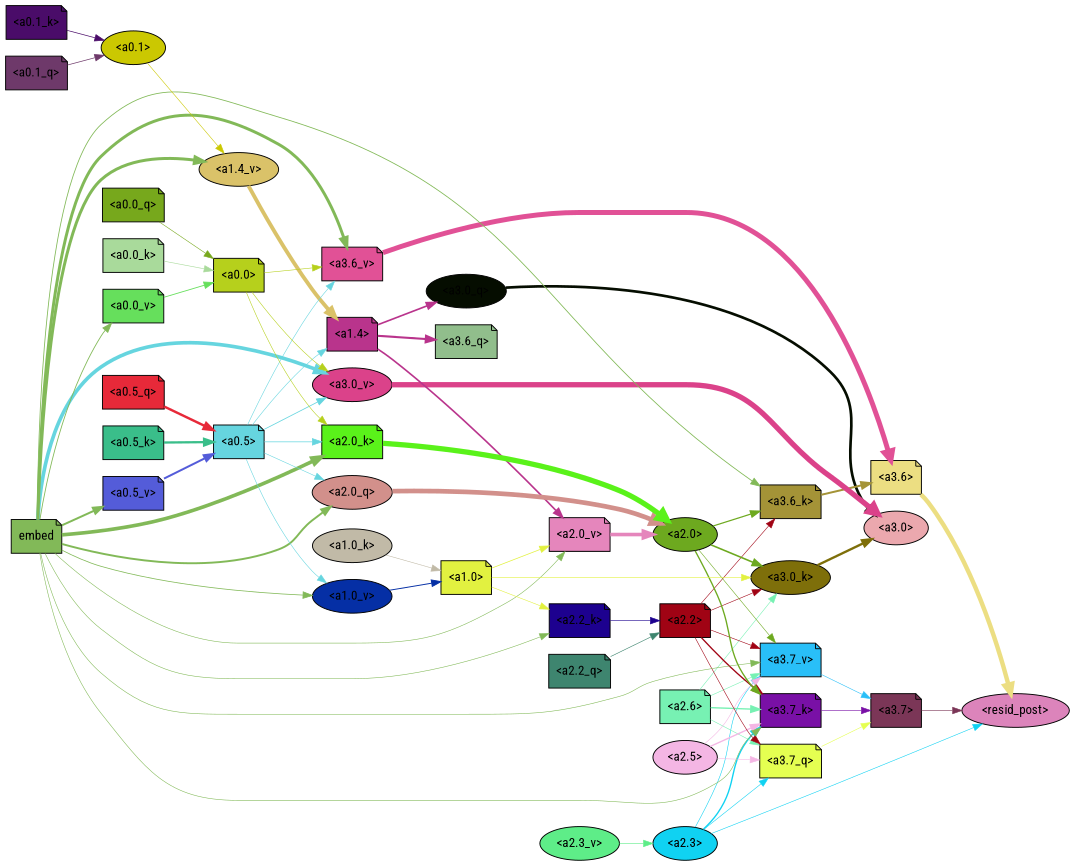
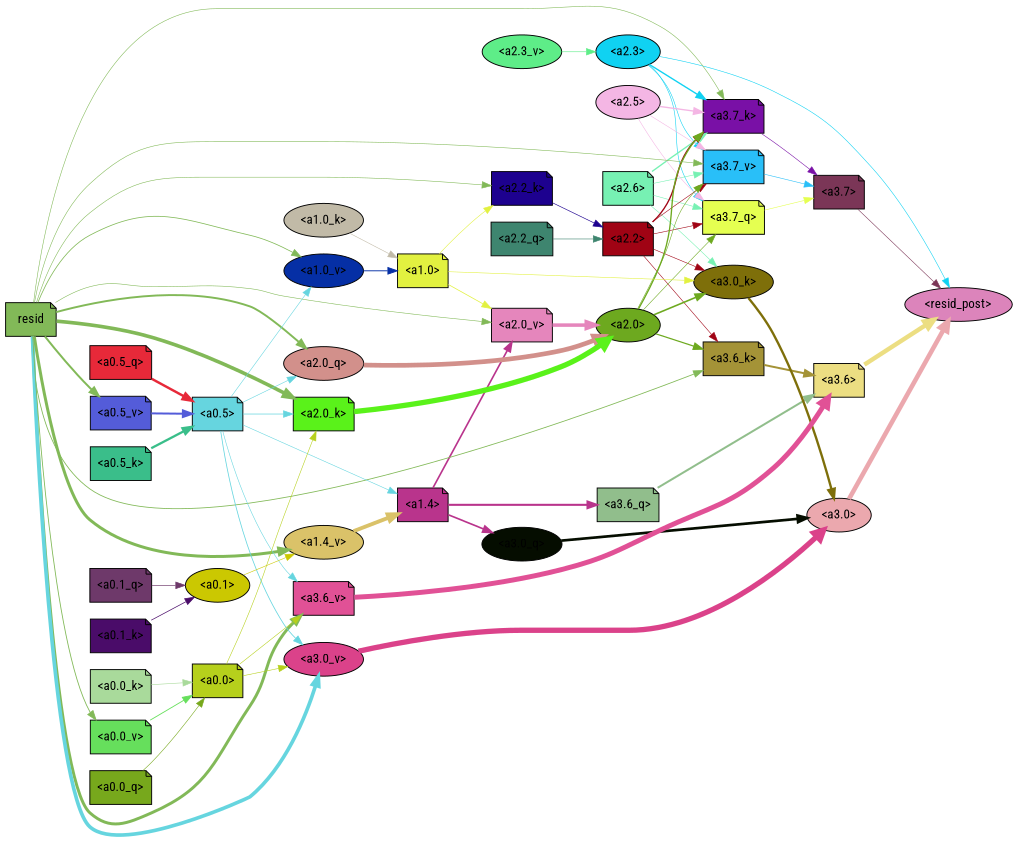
edge "<a2.0>" -> "<a3.7_q>": added
edge "<a3.0>" -> "<resid_post>": added
edge "<a3.6_q>" -> "<a3.6>": added
node "embed": label "embed" -> "resid"
